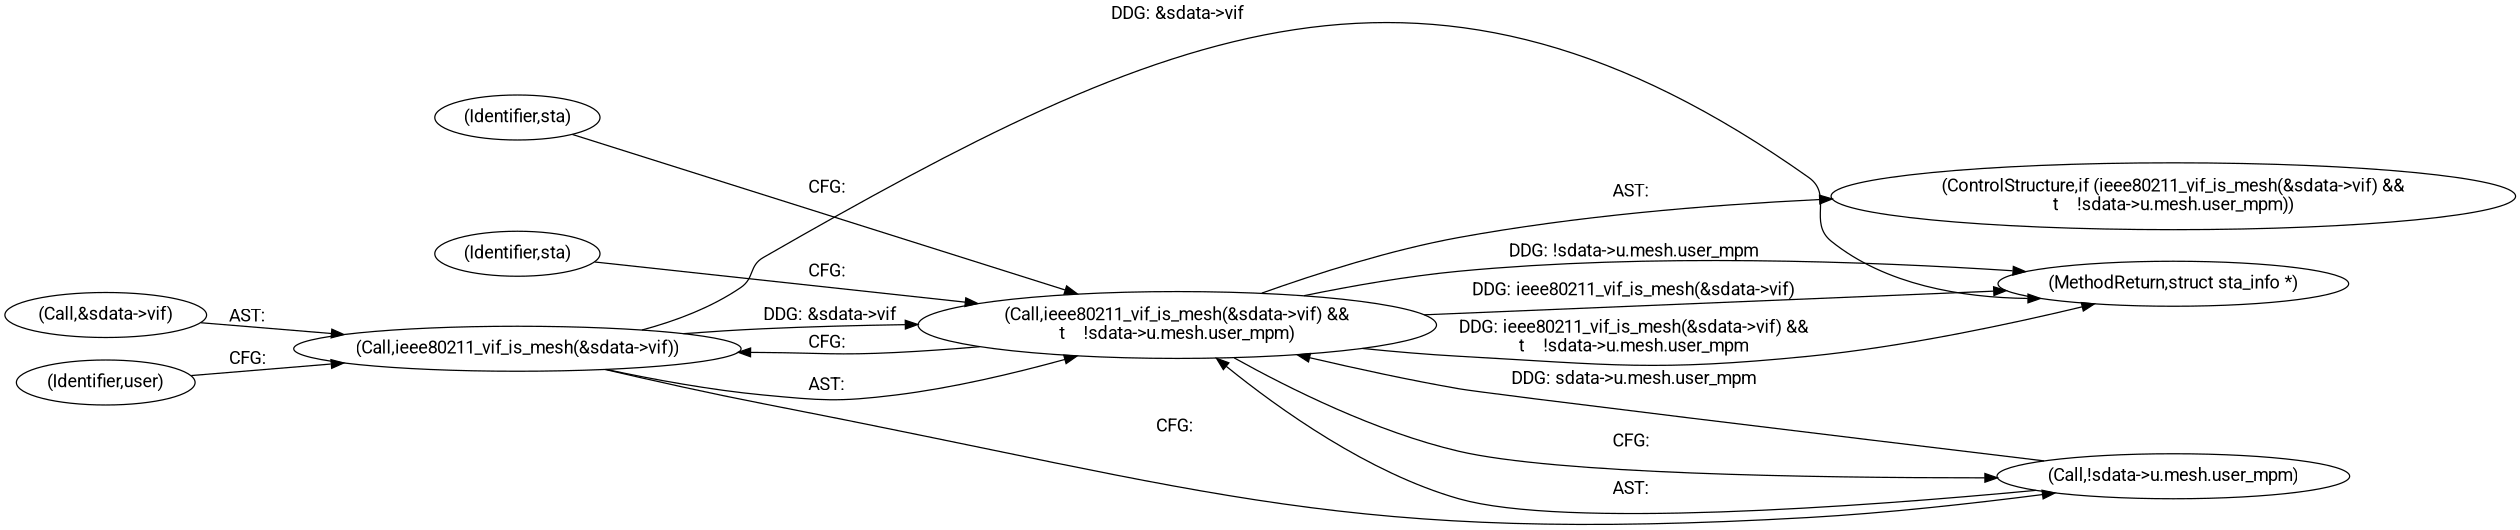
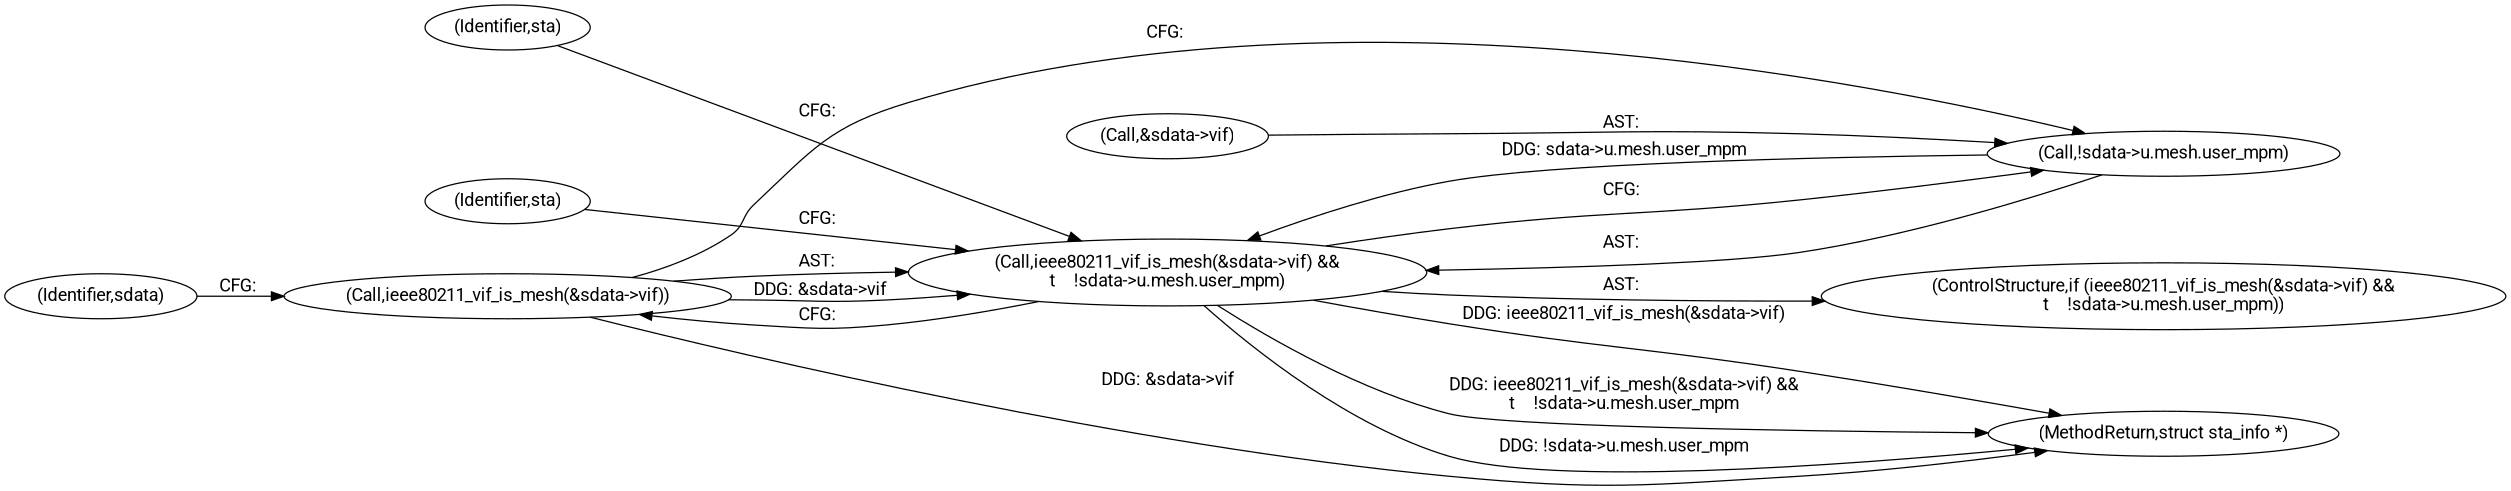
edge "(Call,&sdata->vif)" -> "(Call,ieee80211_vif_is_mesh(&sdata->vif))": now "(Call,&sdata->vif)" -> "(Call,!sdata->u.mesh.user_mpm)"
node "(Identifier,user)": label "(Identifier,user)" -> "(Identifier,sdata)"
